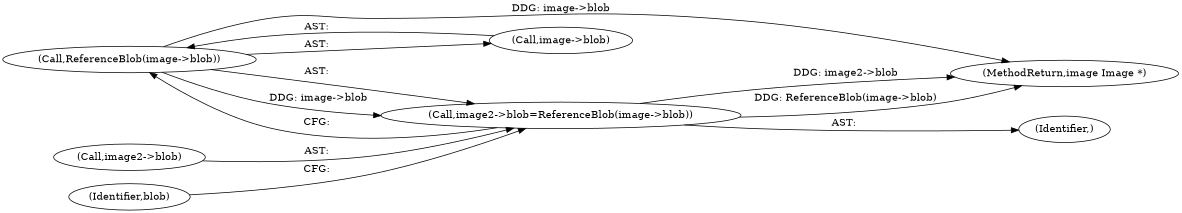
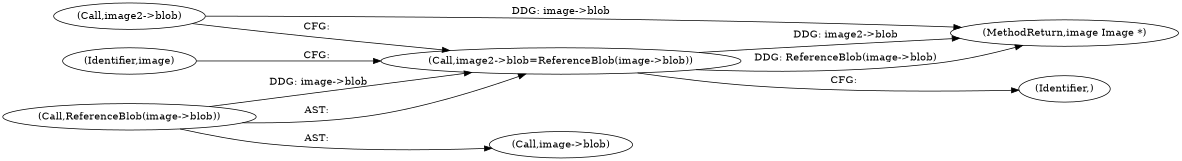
edge "(Call,ReferenceBlob(image->blob))" -> "(MethodReturn,image Image *)": now "(Call,image2->blob)" -> "(MethodReturn,image Image *)"
edge "(Call,image->blob)" -> "(Call,ReferenceBlob(image->blob))": removed, label "AST:"
edge "(Call,image2->blob=ReferenceBlob(image->blob))" -> "(Identifier,)": label "AST: " -> "CFG: "
edge "(Call,image2->blob=ReferenceBlob(image->blob))" -> "(Call,ReferenceBlob(image->blob))": removed, label "CFG:"
edge "(Call,image2->blob)" -> "(Call,image2->blob=ReferenceBlob(image->blob))": label "AST: " -> "CFG: "
node "(Identifier,blob)": label "(Identifier,blob)" -> "(Identifier,image)"
